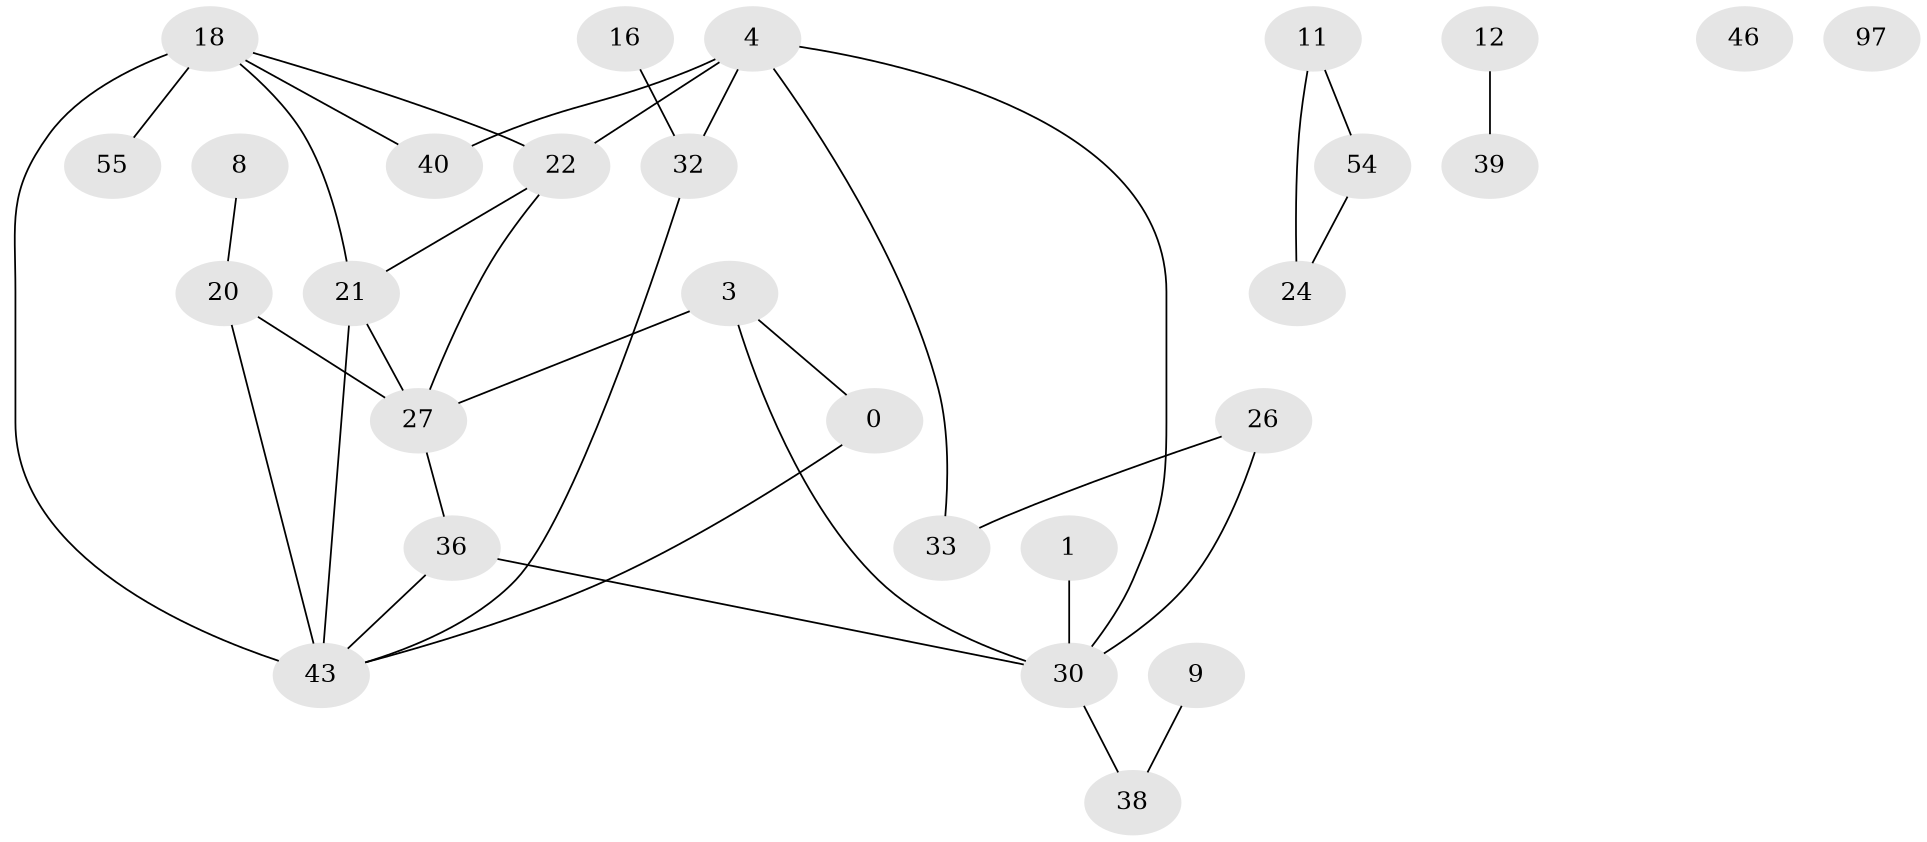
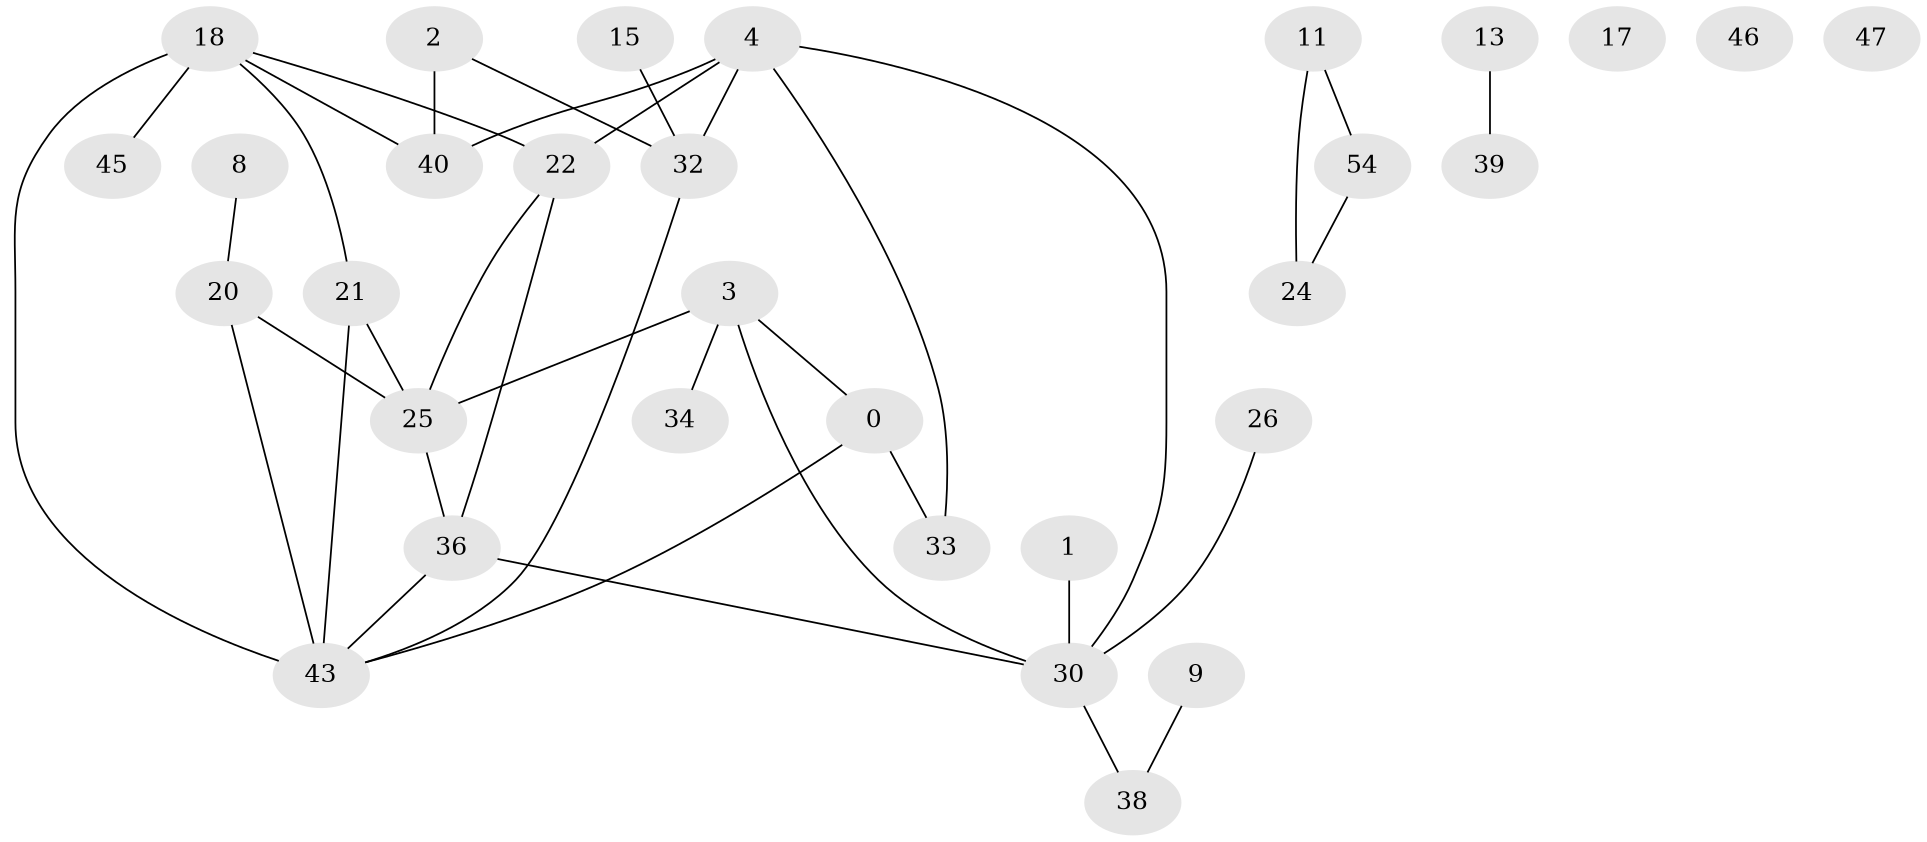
node "2": added
node "16": label "16" -> "15"
node "12": label "12" -> "13"
node "17": added
node "97": label "97" -> "47"
node "55": label "55" -> "45"
edge "22" -- "21": now "22" -- "36"
node "27": label "27" -> "25"
node "34": added
edge "26" -- "33": now "0" -- "33"
